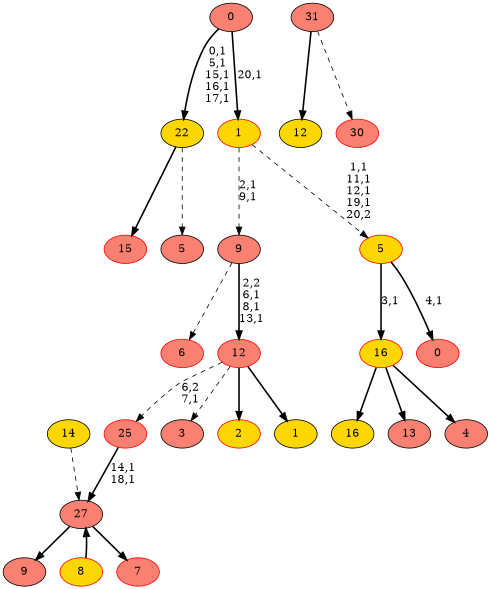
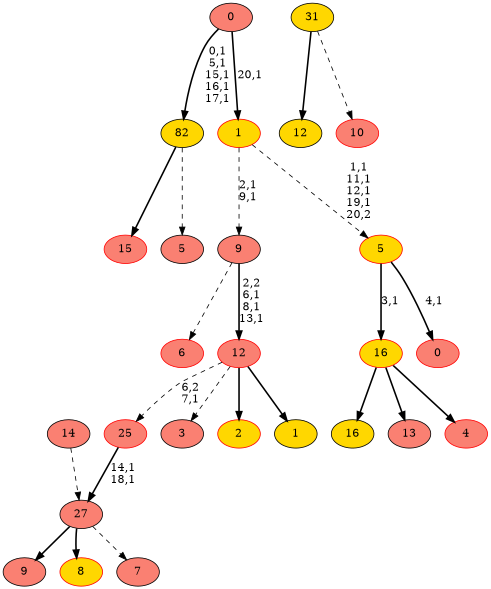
node "31": fillcolor salmon -> gold
node "22": label "22" -> "82"
node "30": label "30" -> "10"
node "14": fillcolor gold -> salmon
node "4": color black -> red
edge "27" -> "7": style bold -> dashed
edge "8" -> "27": reversed
node "7": color red -> black
